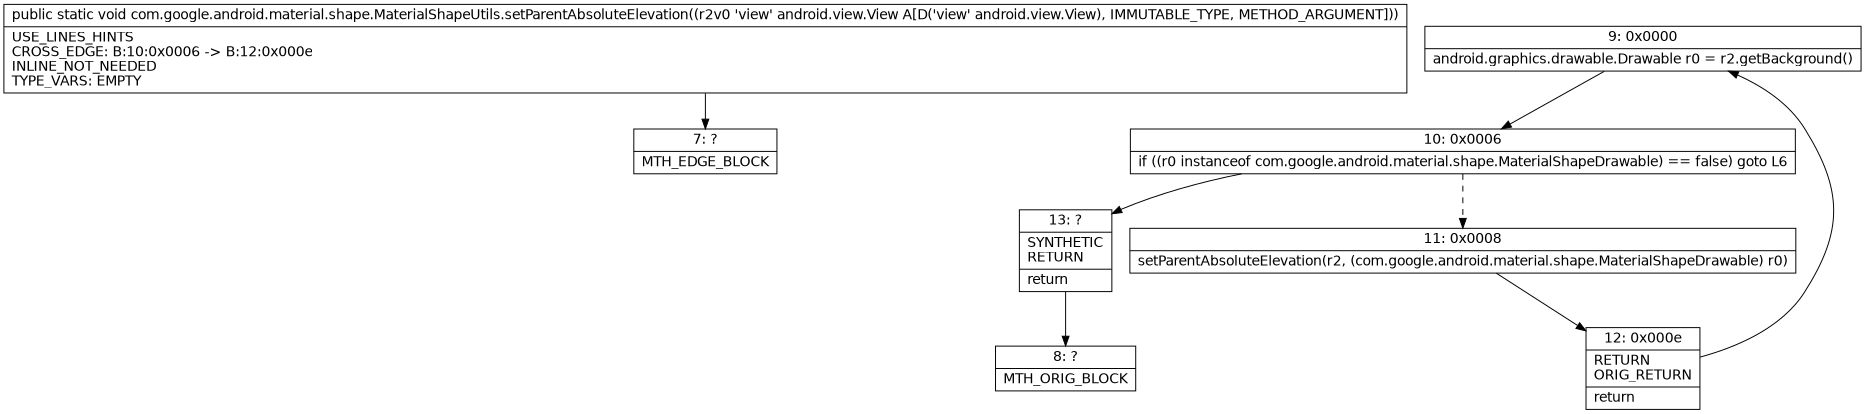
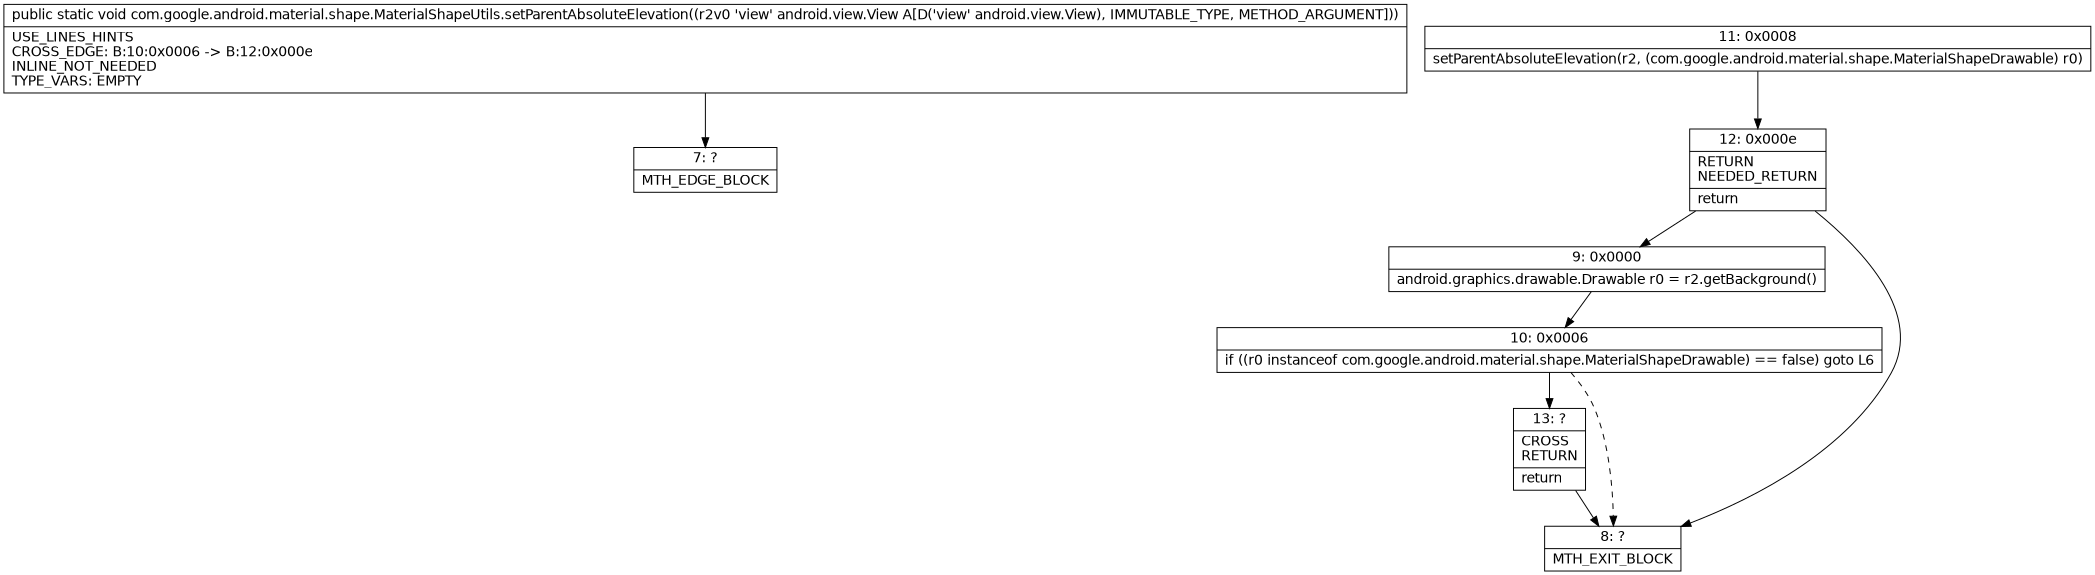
edge "10: 0x0006" -> "11: 0x0008": now "10: 0x0006" -> "8: ?"
node "13: ?": text "SYNTHETIC" -> "CROSS"
node "12: 0x000e": text "ORIG_RETURN" -> "NEEDED_RETURN"
node "8: ?": text "MTH_ORIG_BLOCK" -> "MTH_EXIT_BLOCK"
edge "12: 0x000e" -> "8: ?": added
